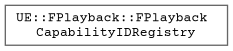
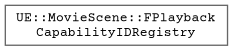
node "UE::FPlayback::FPlayback CapabilityIDRegistry": label "UE::FPlayback::FPlayback CapabilityIDRegistry" -> "UE::MovieScene::FPlayback CapabilityIDRegistry"
